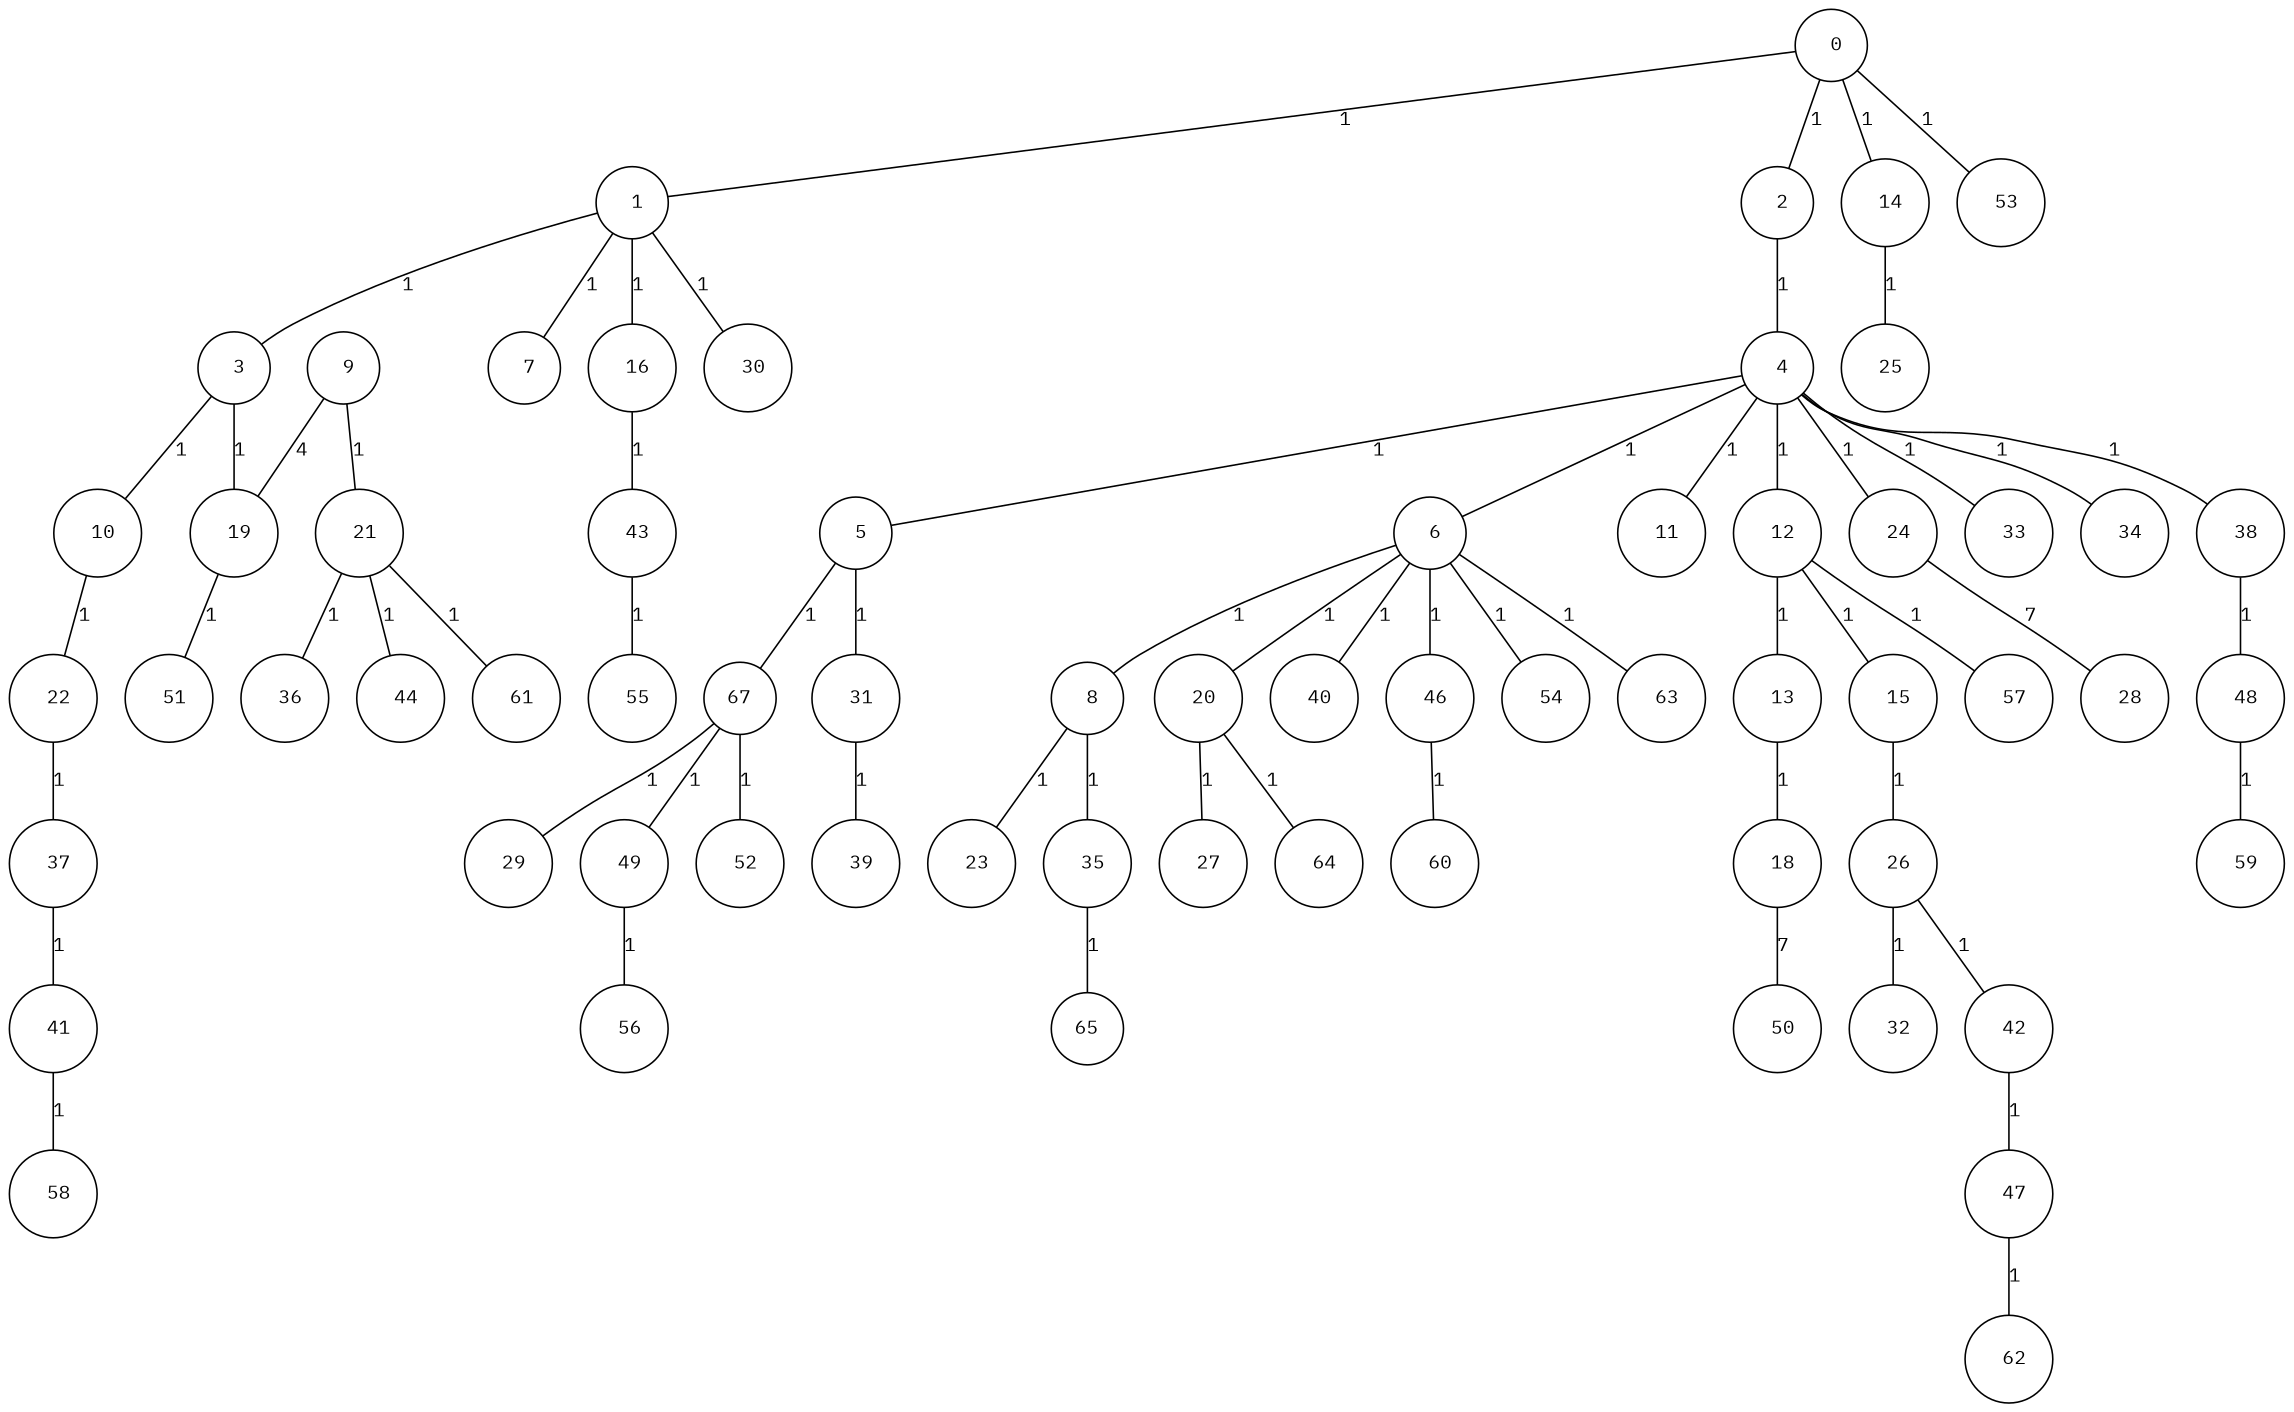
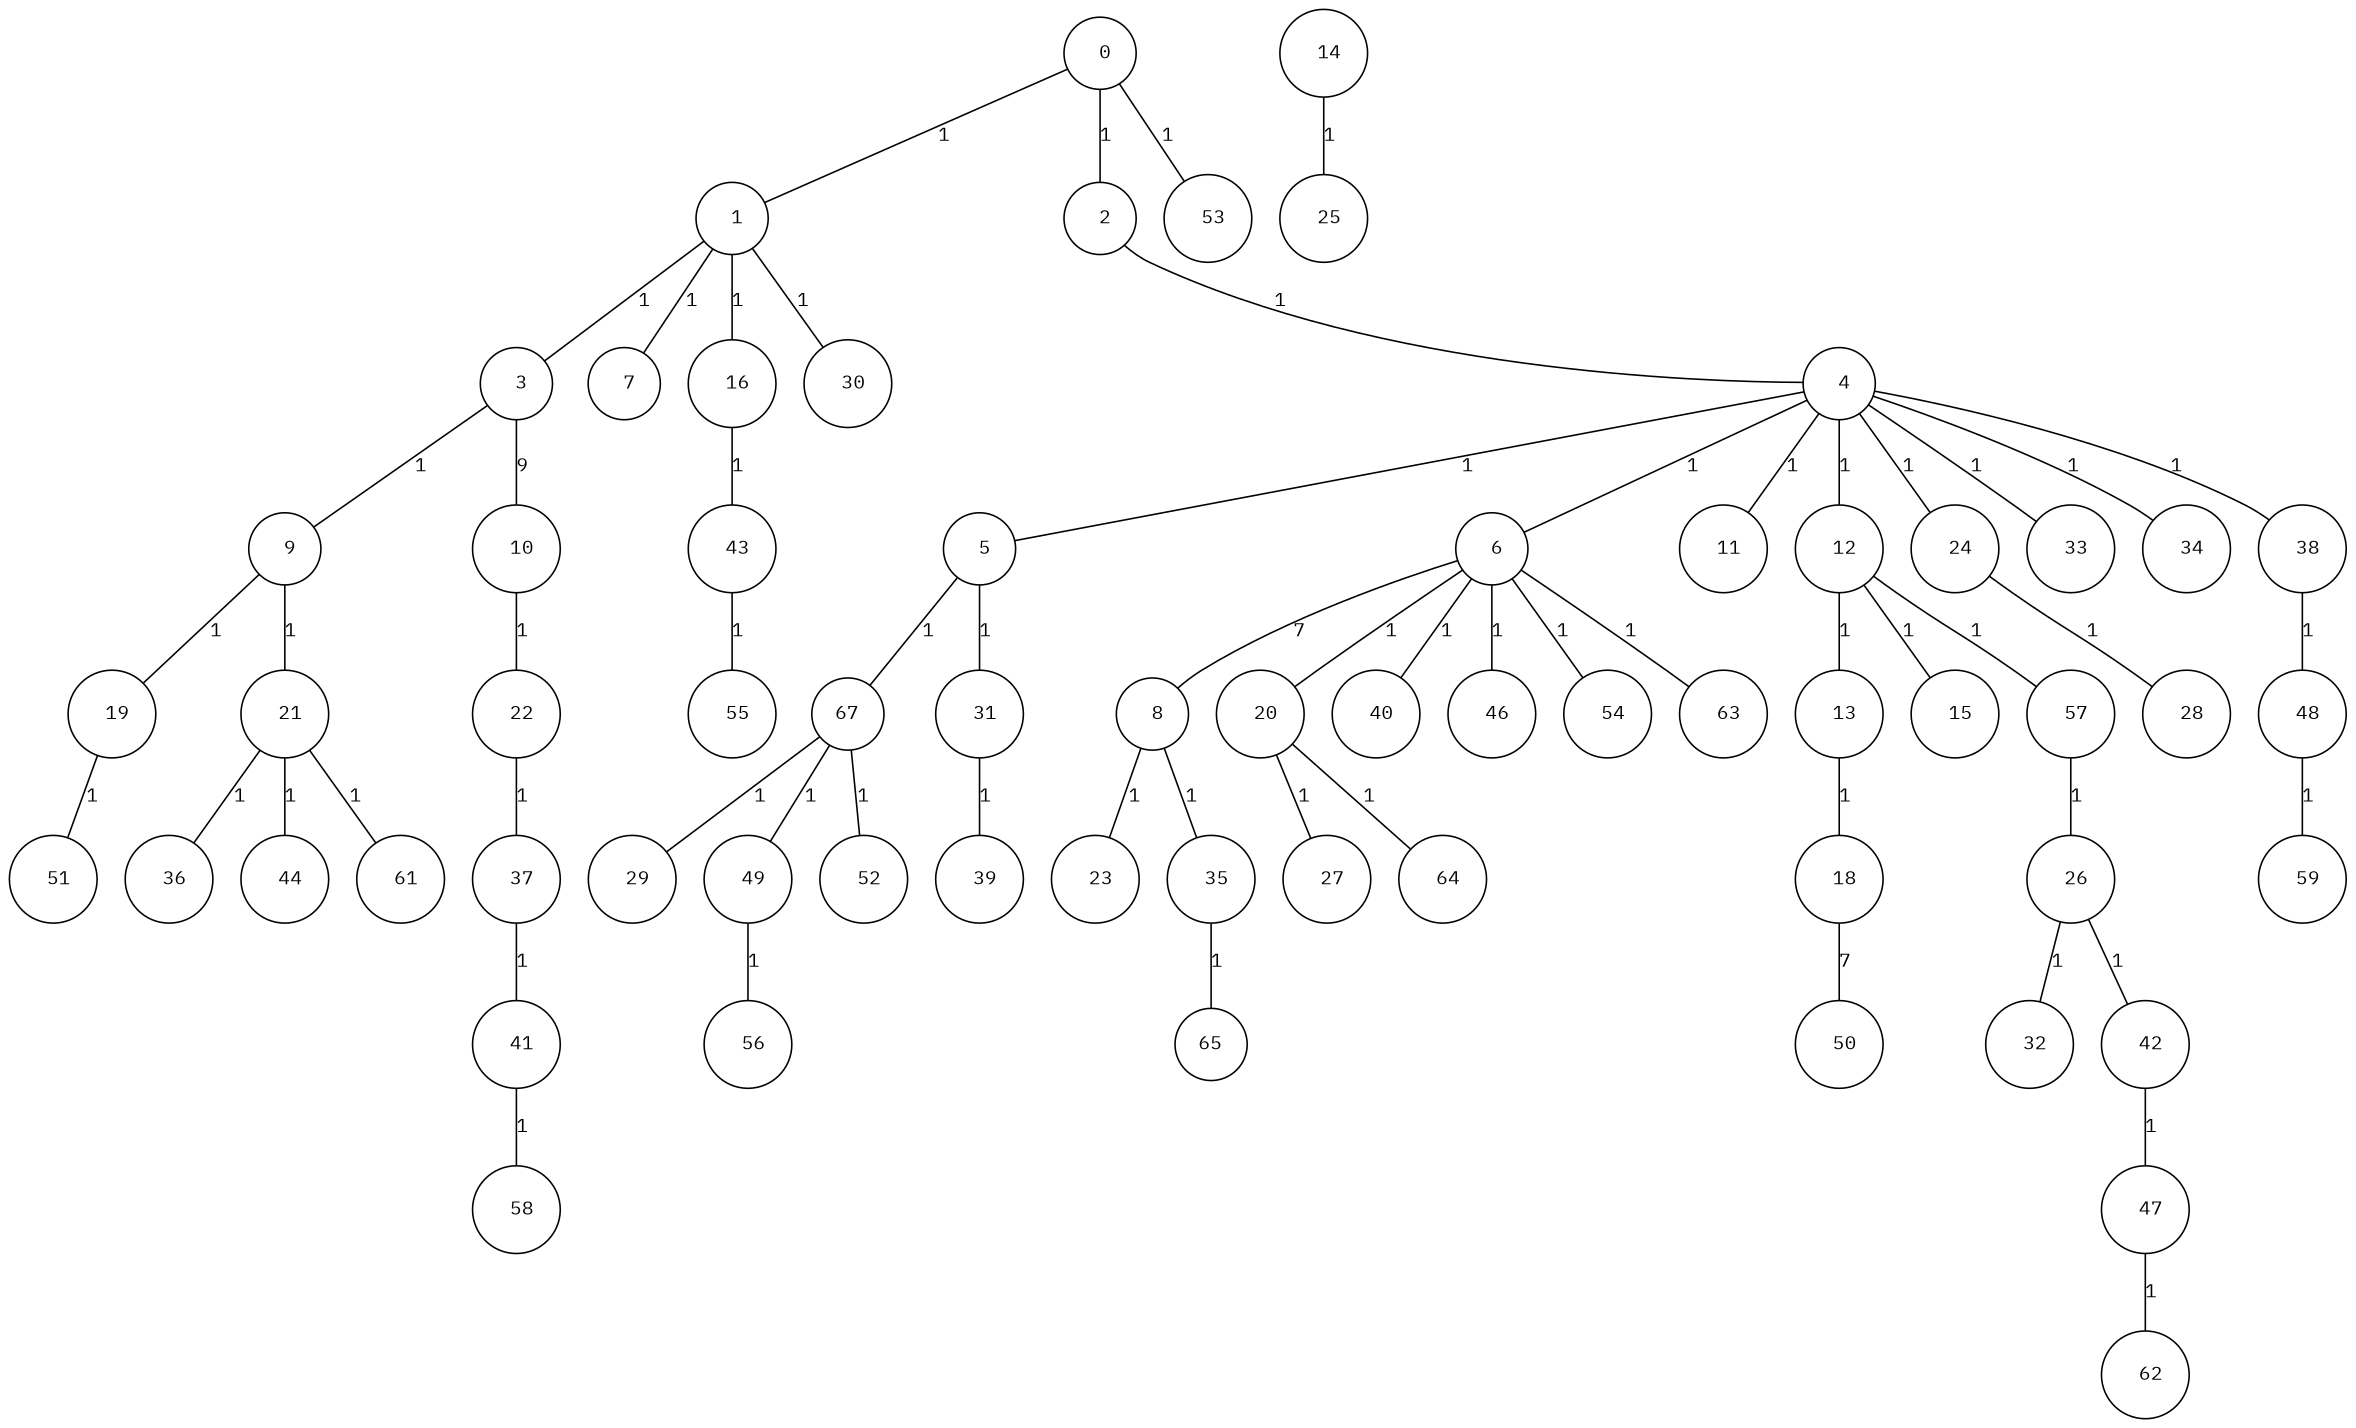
edge "0" -- "14": removed, label "1"
edge "3" -- "19": now "3" -- "9"
edge "3" -- "10": label "1" -> "9"
edge "9" -- "19": label "4" -> "1"
edge "6" -- "8": label "1" -> "7"
edge "24" -- "28": label "7" -> "1"
edge "15" -- "26": now "57" -- "26"
node "60": removed
